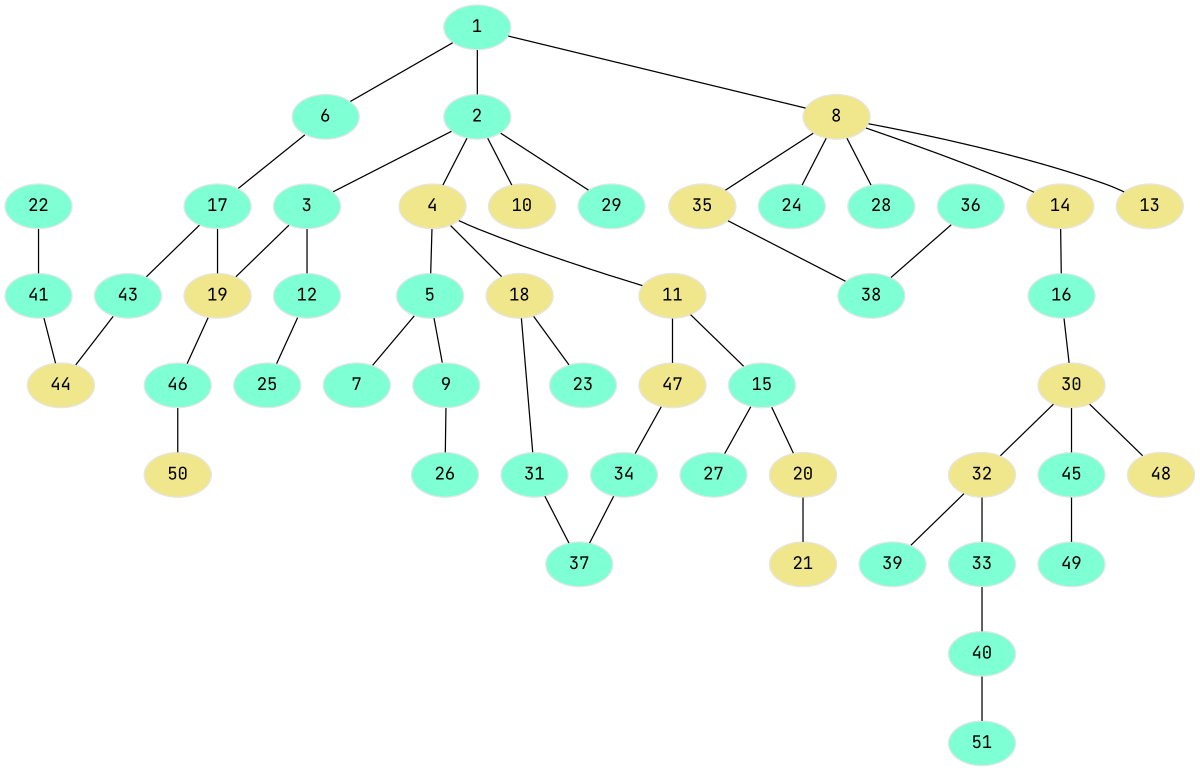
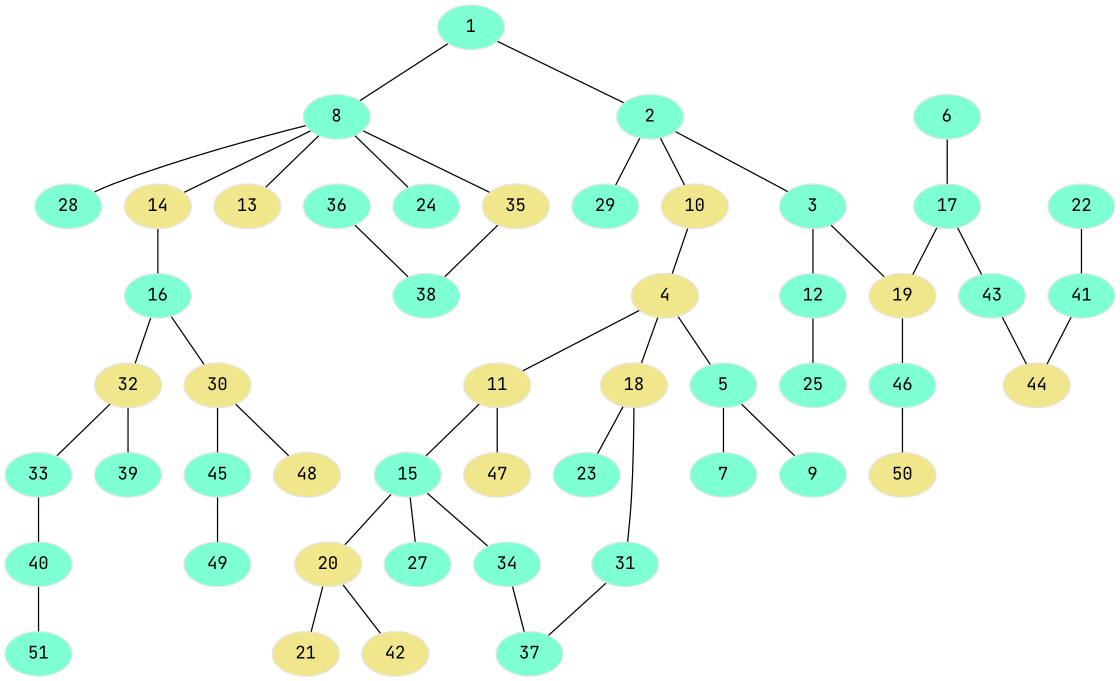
edge "1" -- "6": removed
node "8": fillcolor khaki -> aquamarine
edge "2" -- "4": now "10" -- "4"
edge "47" -- "34": now "15" -- "34"
edge "30" -- "32": now "16" -- "32"
node "26": removed
node "42": added
